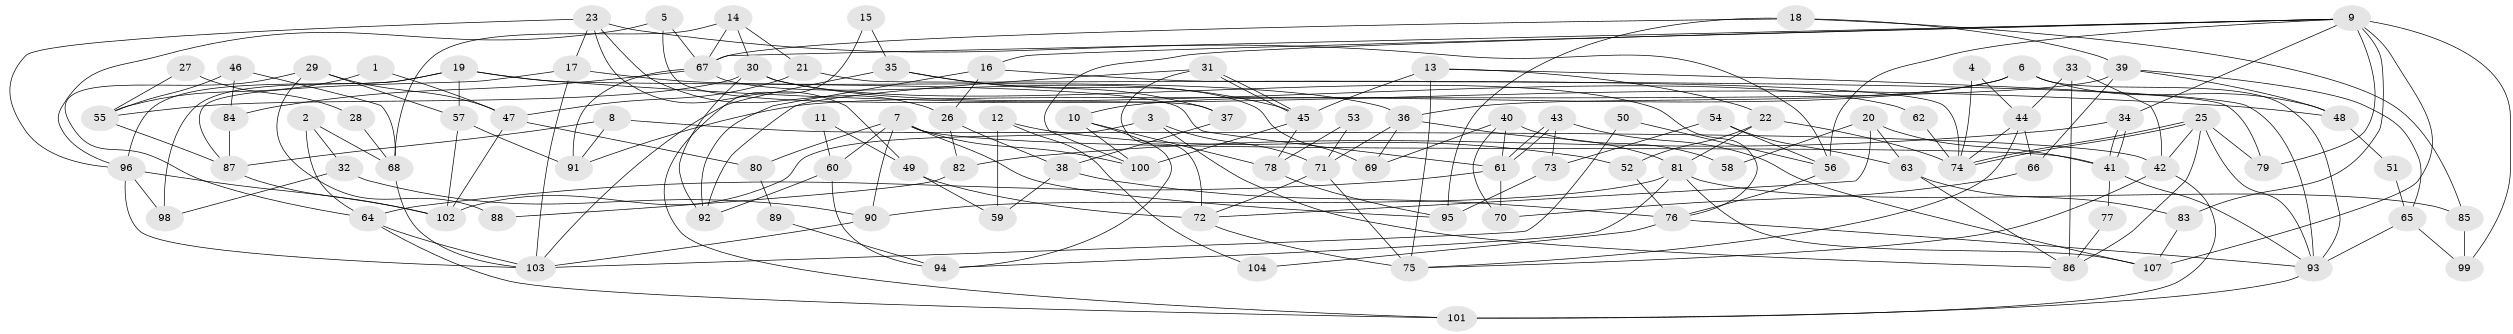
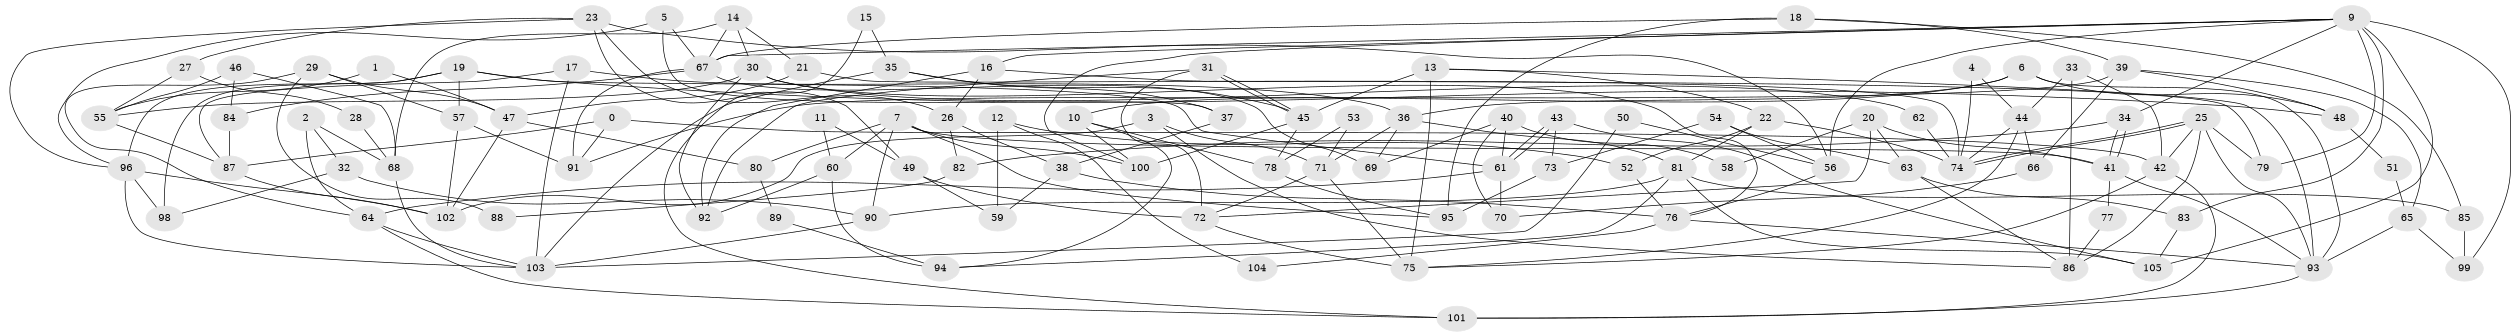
edge "23" -- "17": now "23" -- "27"
node "8": label "8" -> "0"
node "107": label "107" -> "105"
